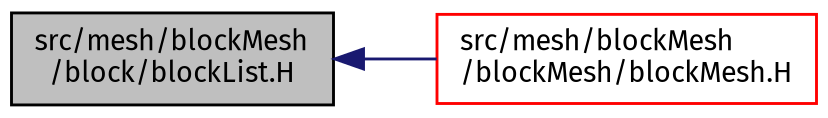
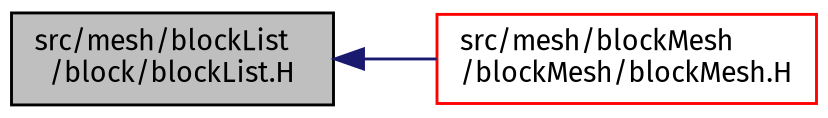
node "src/mesh/blockMesh /block/blockList.H": label "src/mesh/blockMesh /block/blockList.H" -> "src/mesh/blockList /block/blockList.H"
